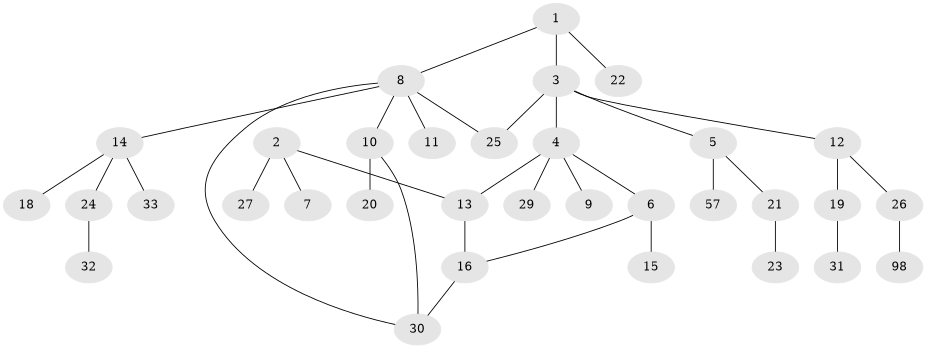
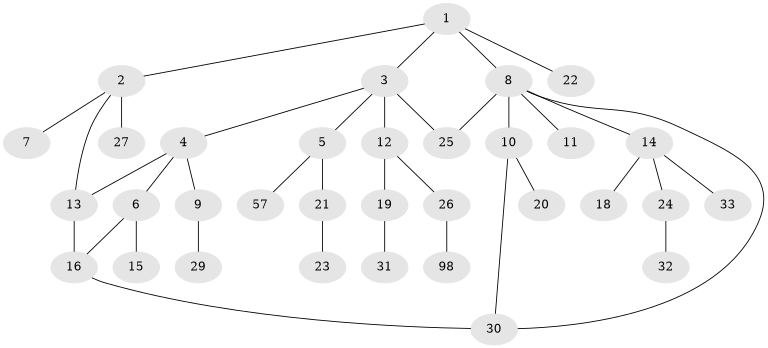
edge "1" -- "2": added
edge "4" -- "29": now "9" -- "29"
